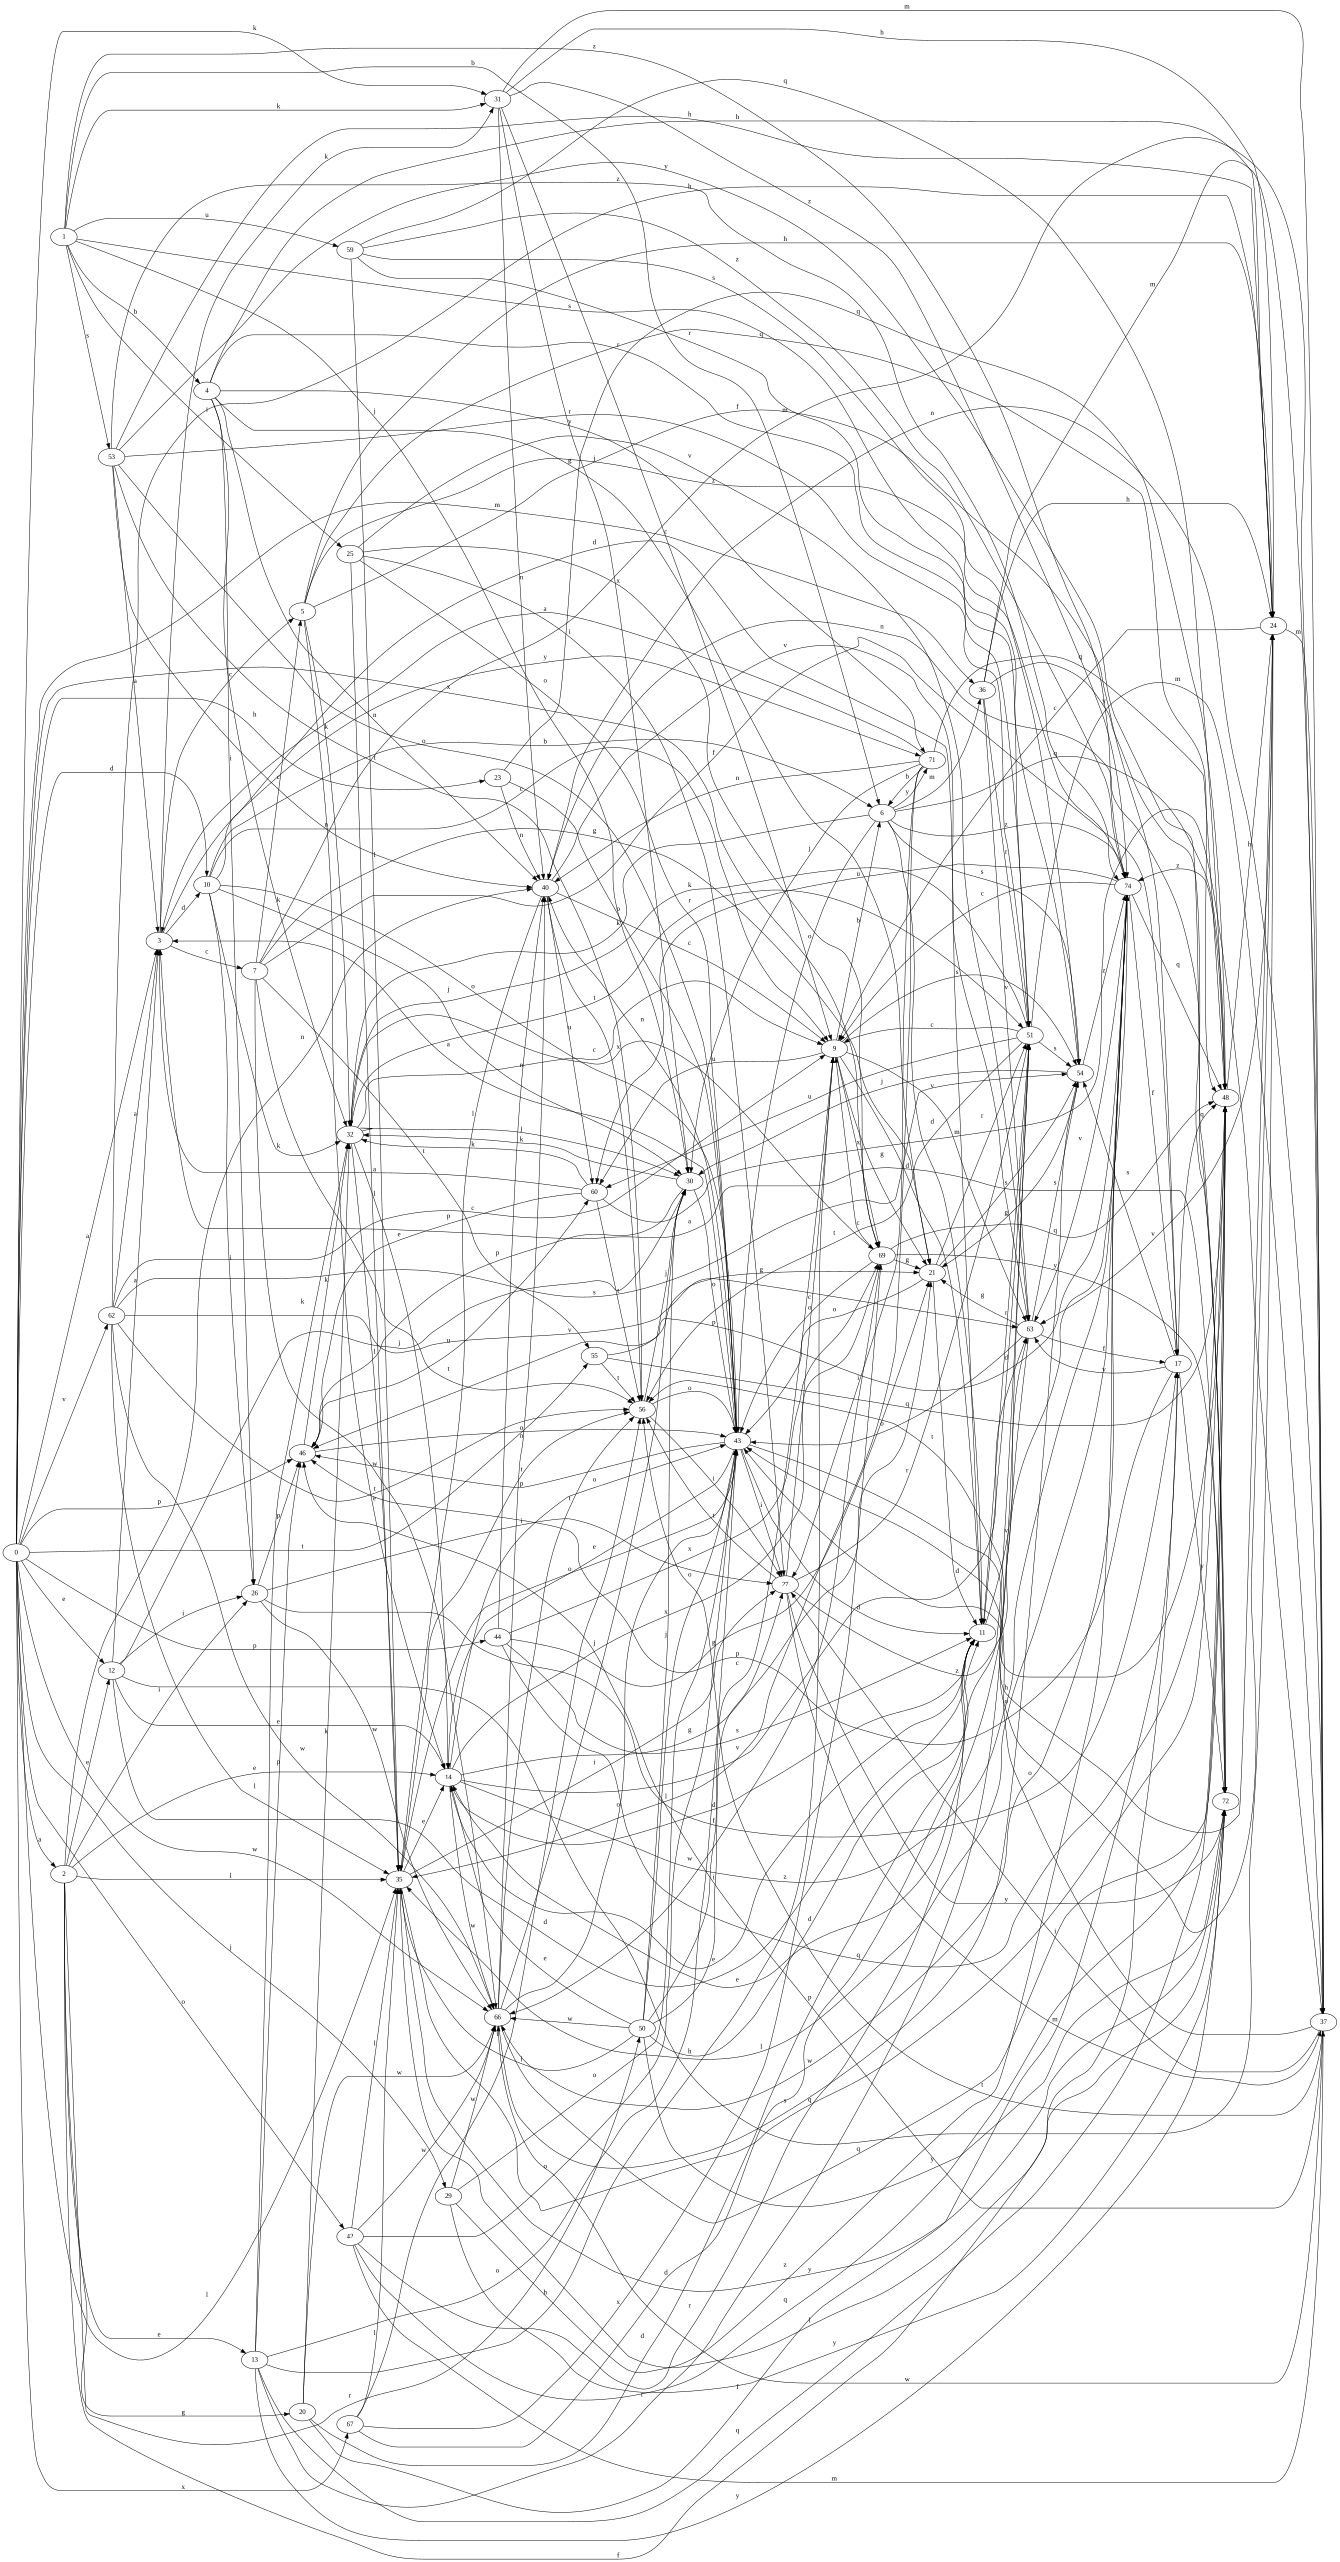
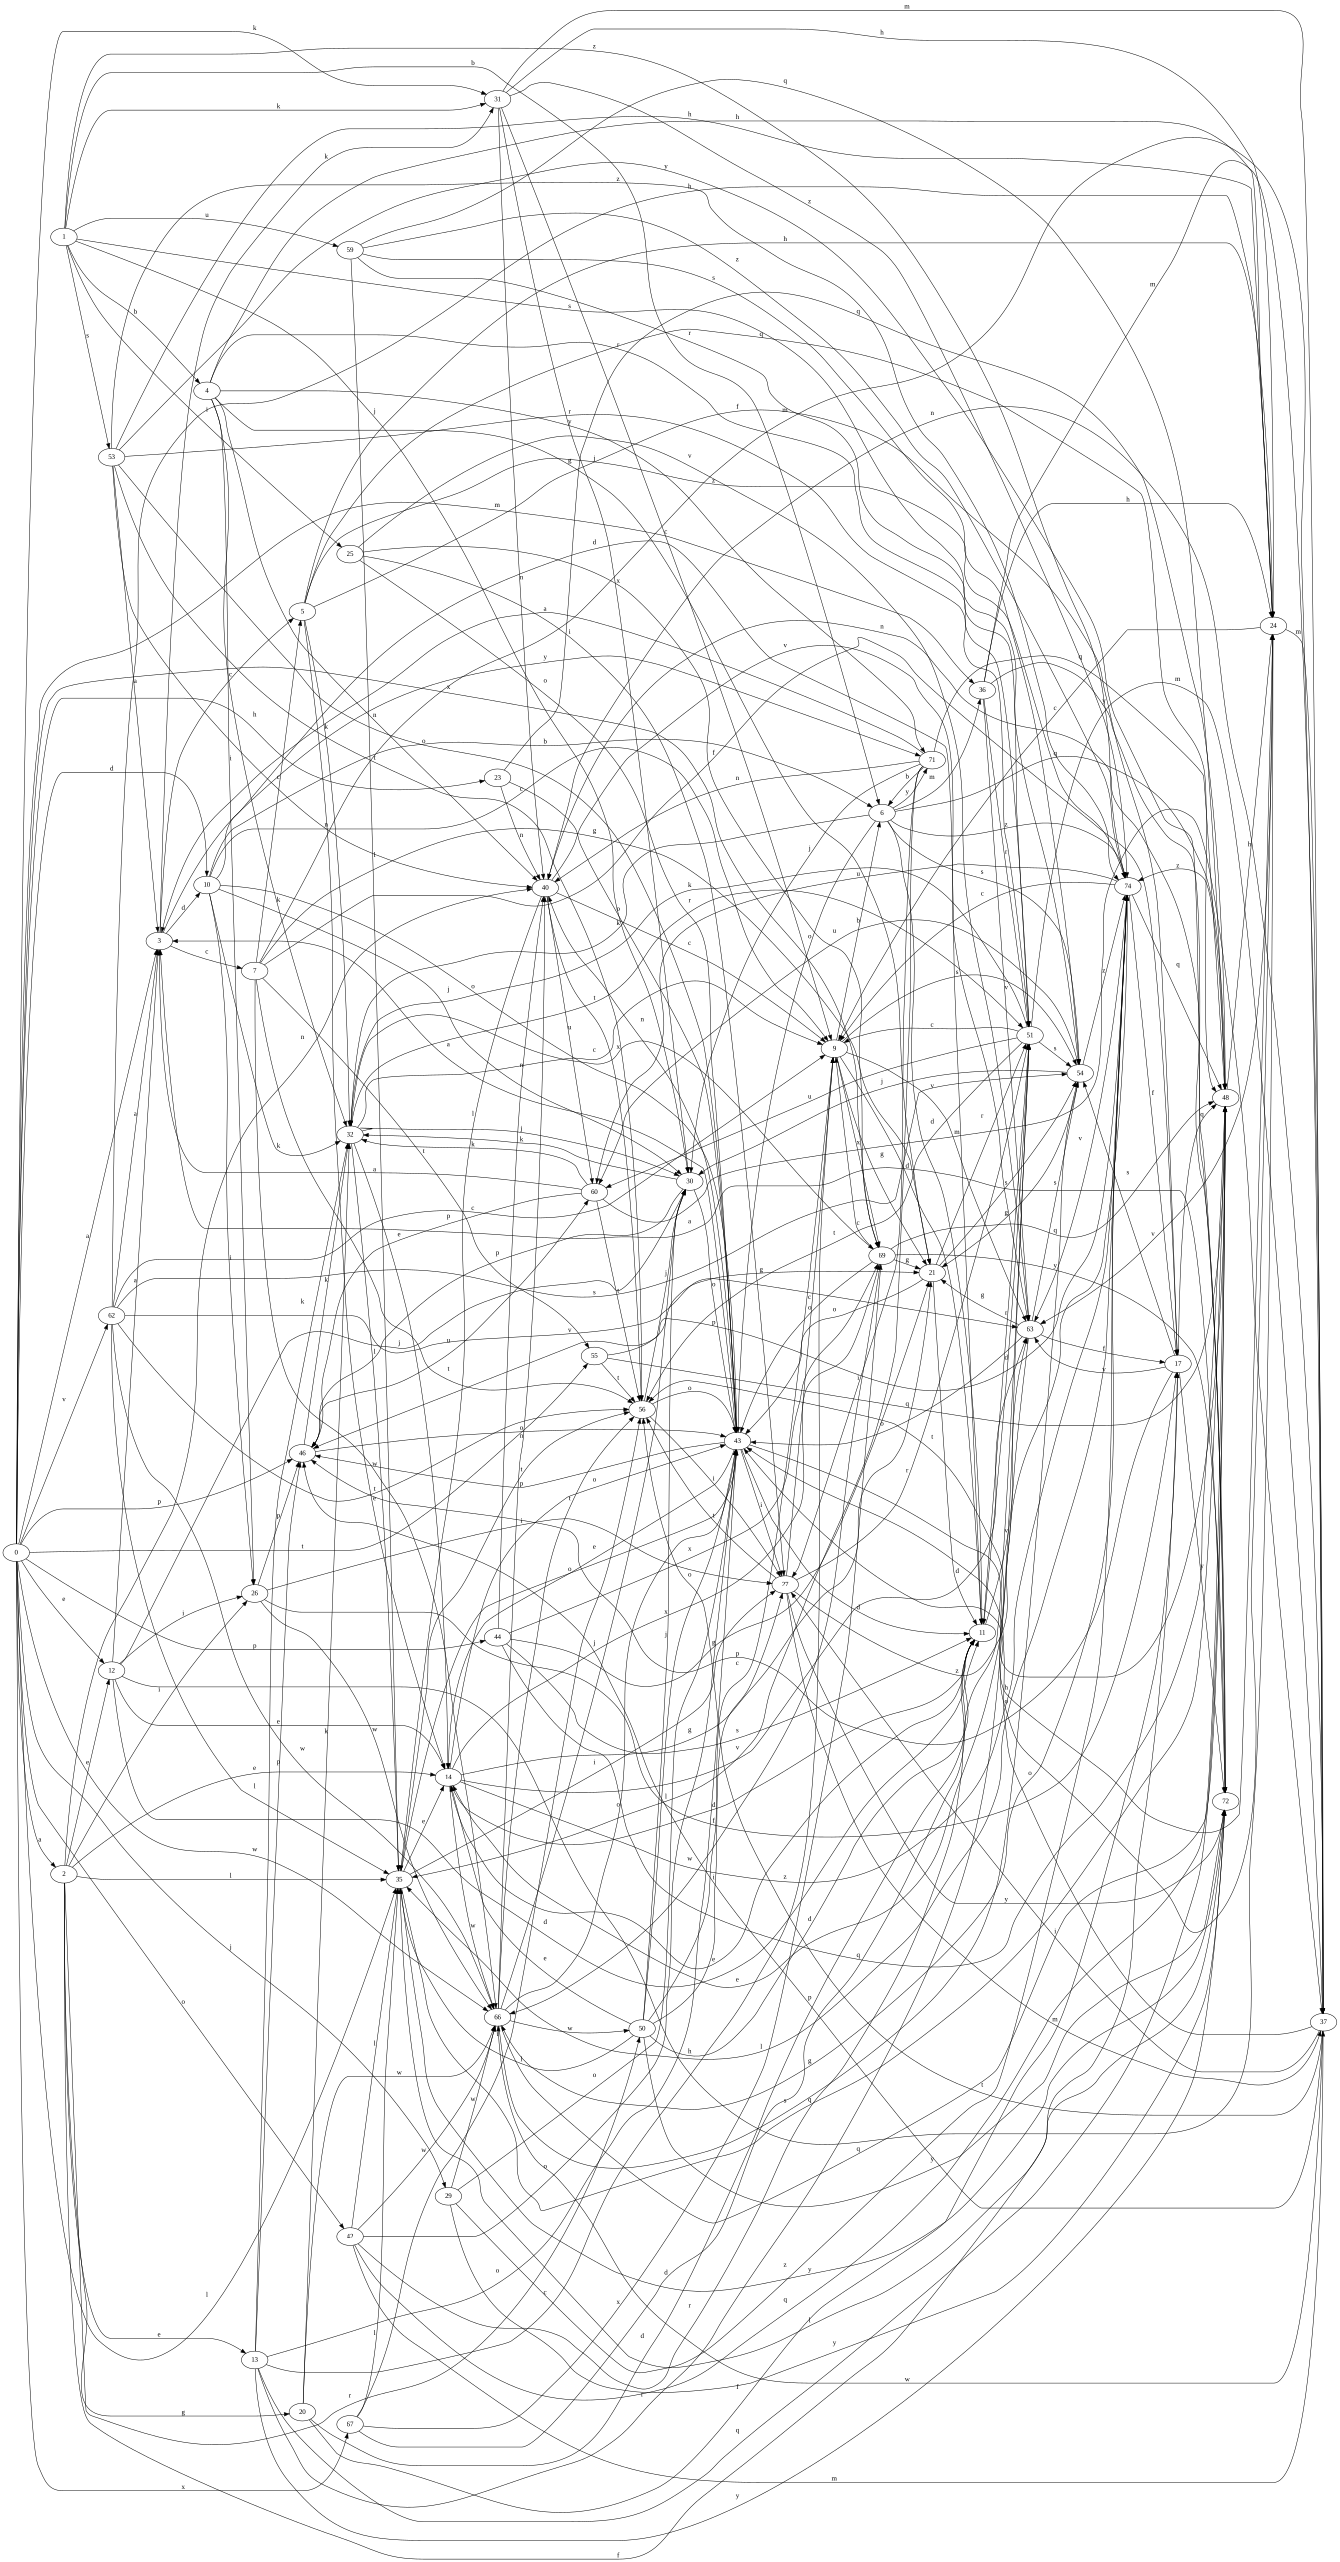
edge "9" -> "60": now "54" -> "60"
edge "25" -> "35": removed, label "l"
edge "50" -> "66": reversed
edge "74" -> "66": label "w" -> "g"
edge "13" -> "9": label "h" -> "c"
